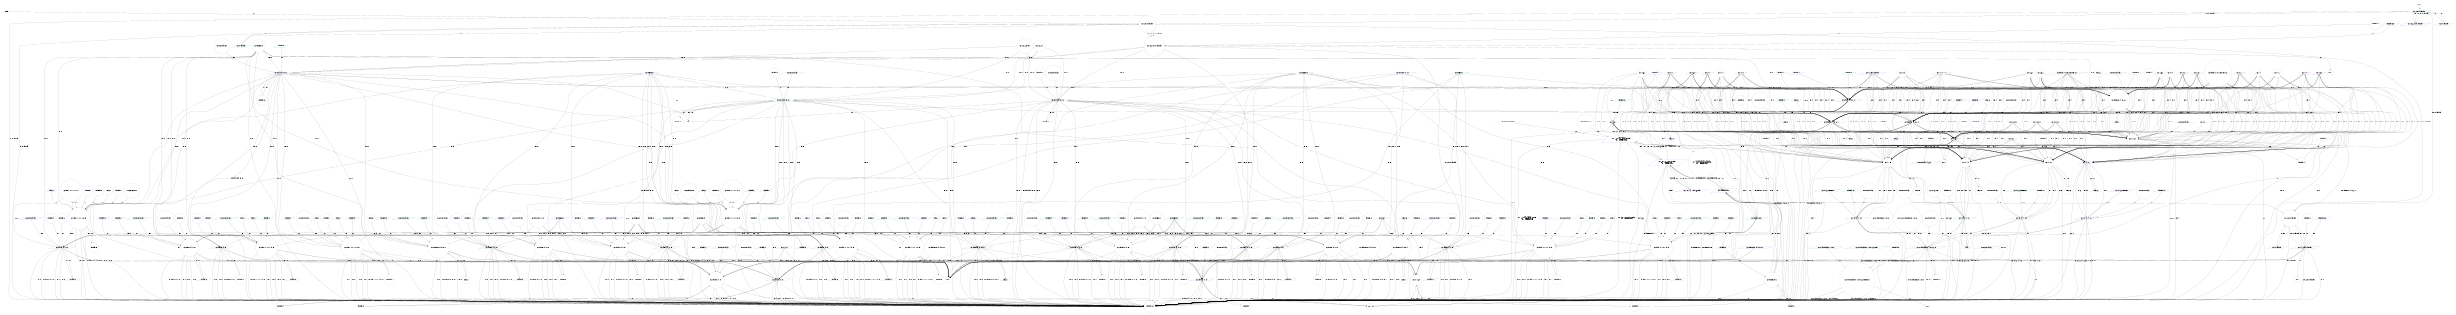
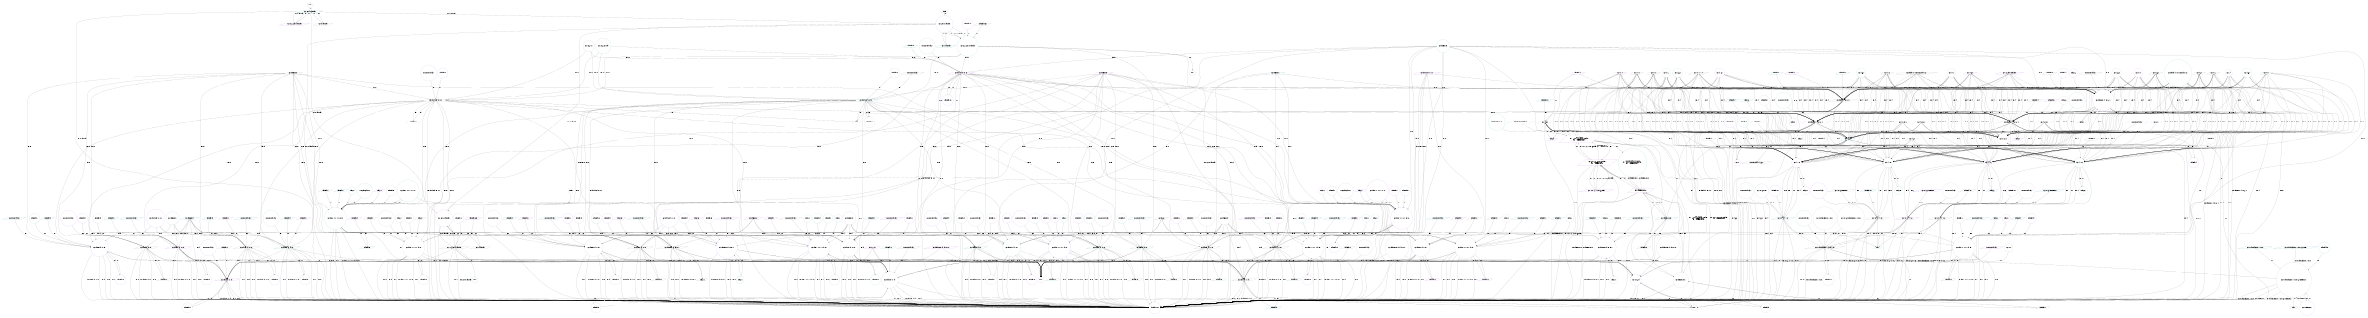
node "(Call,~(FSR_CEXC_MASK))": added
